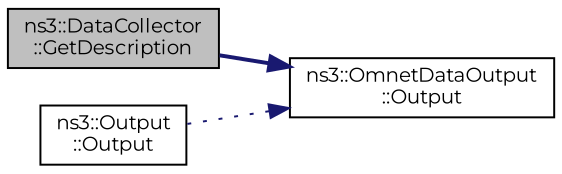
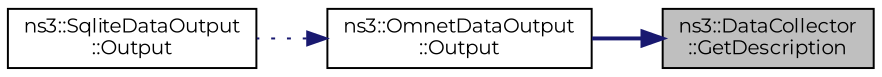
edge "ns3::DataCollector ::GetDescription" -> "ns3::OmnetDataOutput ::Output": reversed
node "ns3::Output ::Output": label "ns3::Output ::Output" -> "ns3::SqliteDataOutput ::Output"
